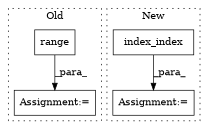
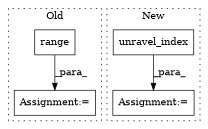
node "index_index": label "index_index" -> "unravel_index"
